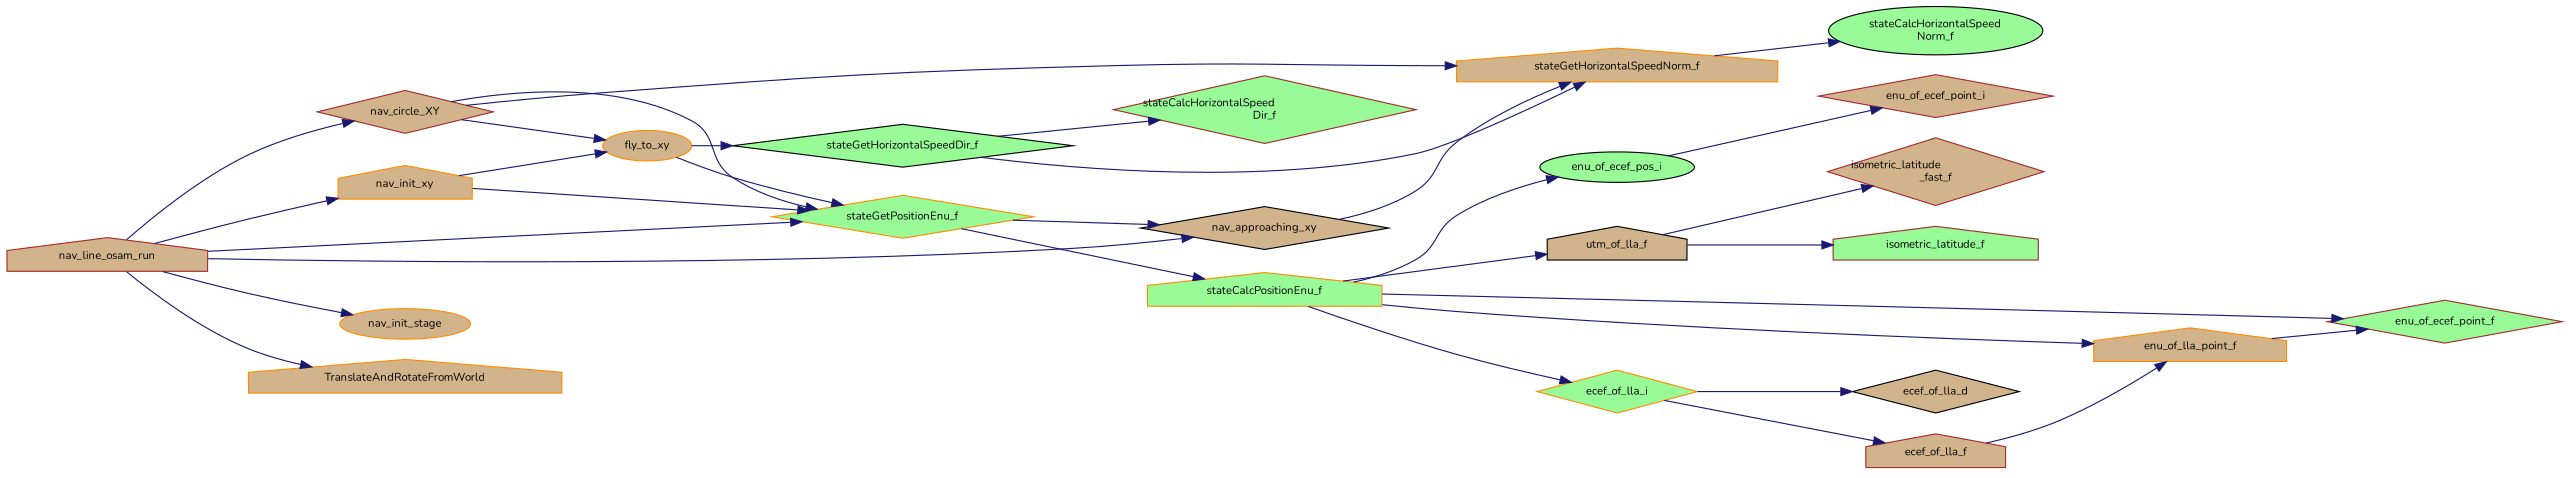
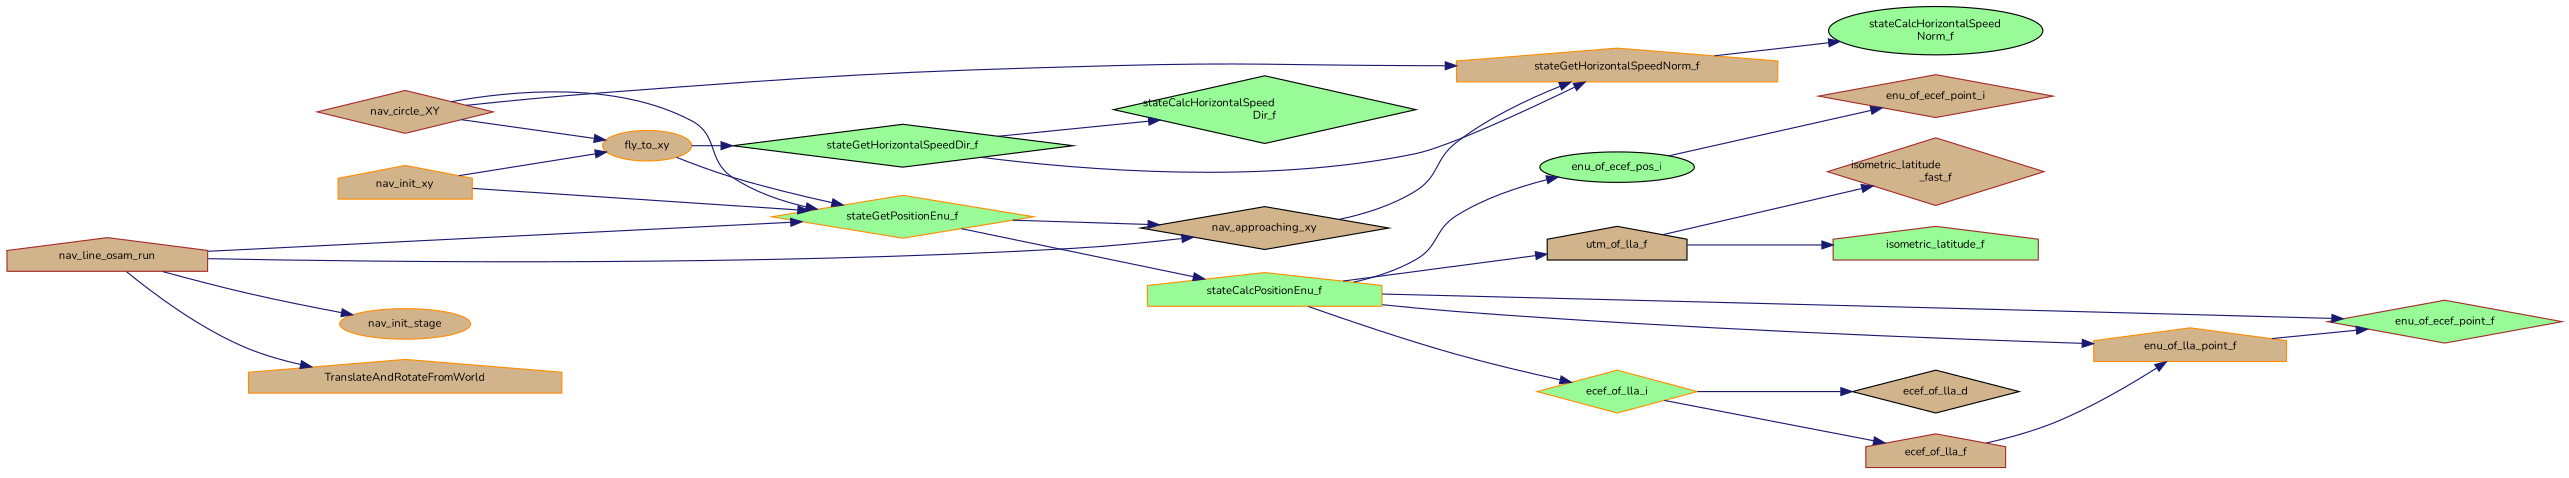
node "stateCalcHorizontalSpeed Dir_f": color brown -> black
edge "nav_line_osam_run" -> "nav_circle_XY": removed
edge "nav_line_osam_run" -> "nav_init_xy": removed
